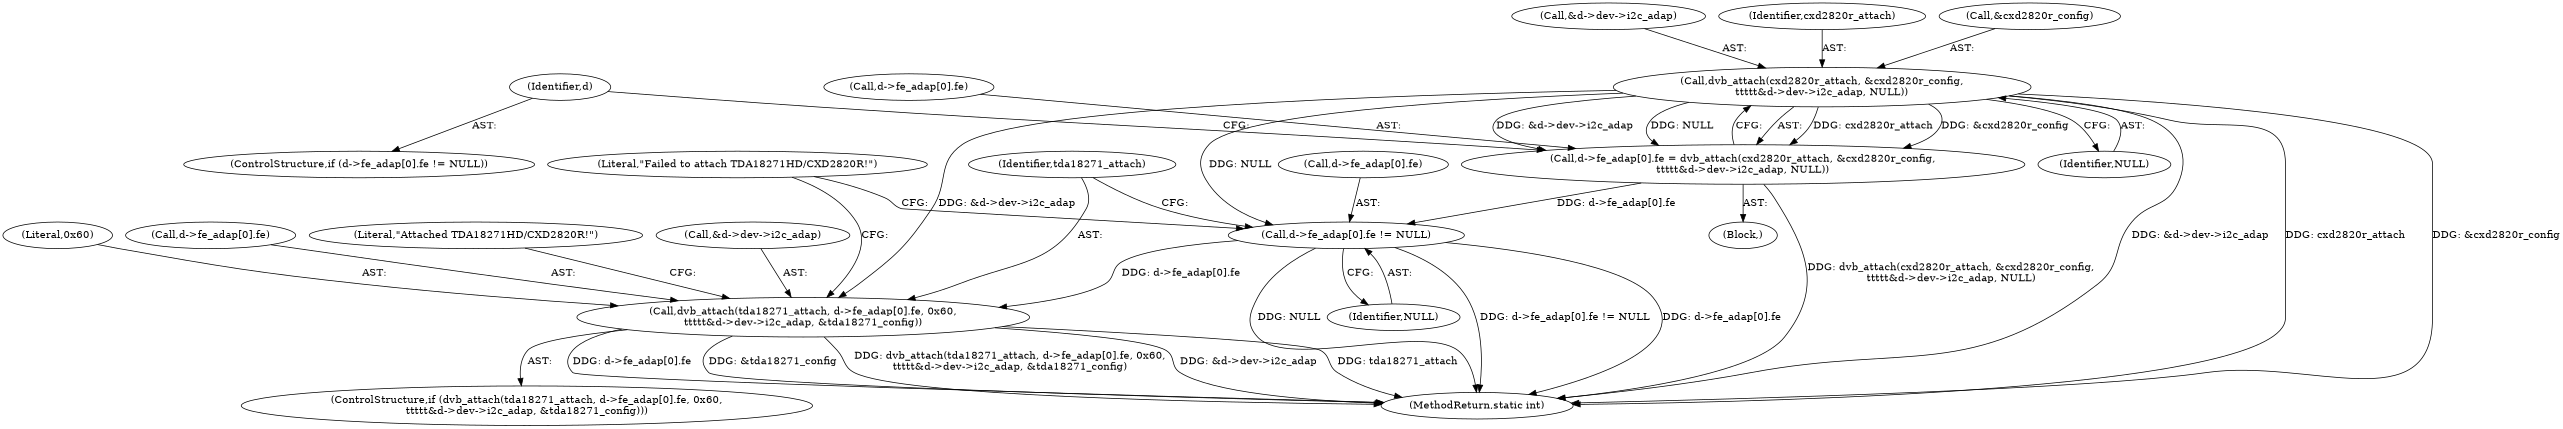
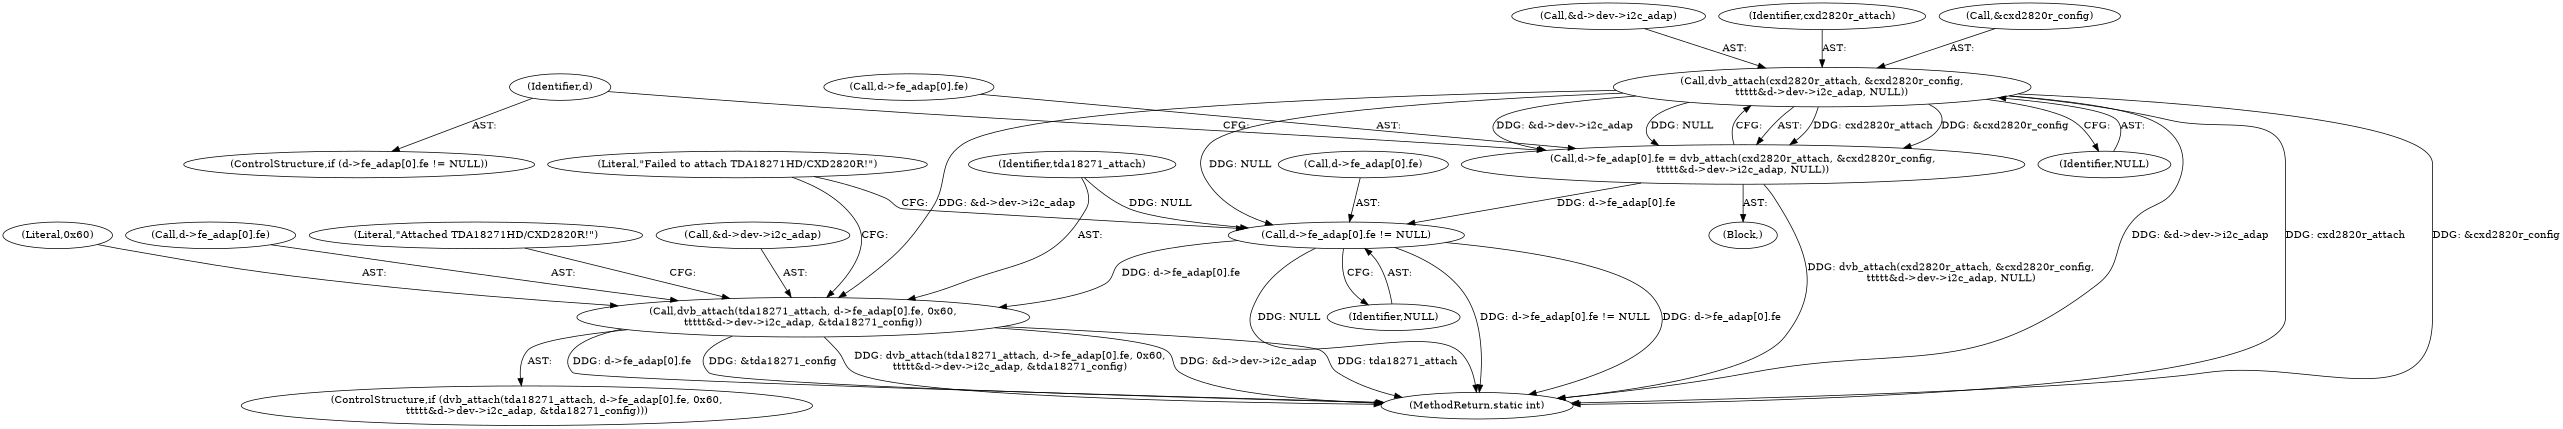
edge "(Identifier,tda18271_attach)" -> "(Call,d->fe_adap[0].fe != NULL)": label "CFG: " -> "DDG: NULL"
